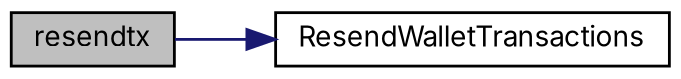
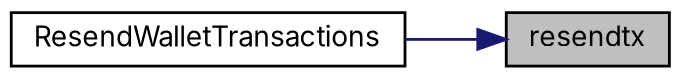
edge "resendtx" -> "ResendWalletTransactions": reversed
